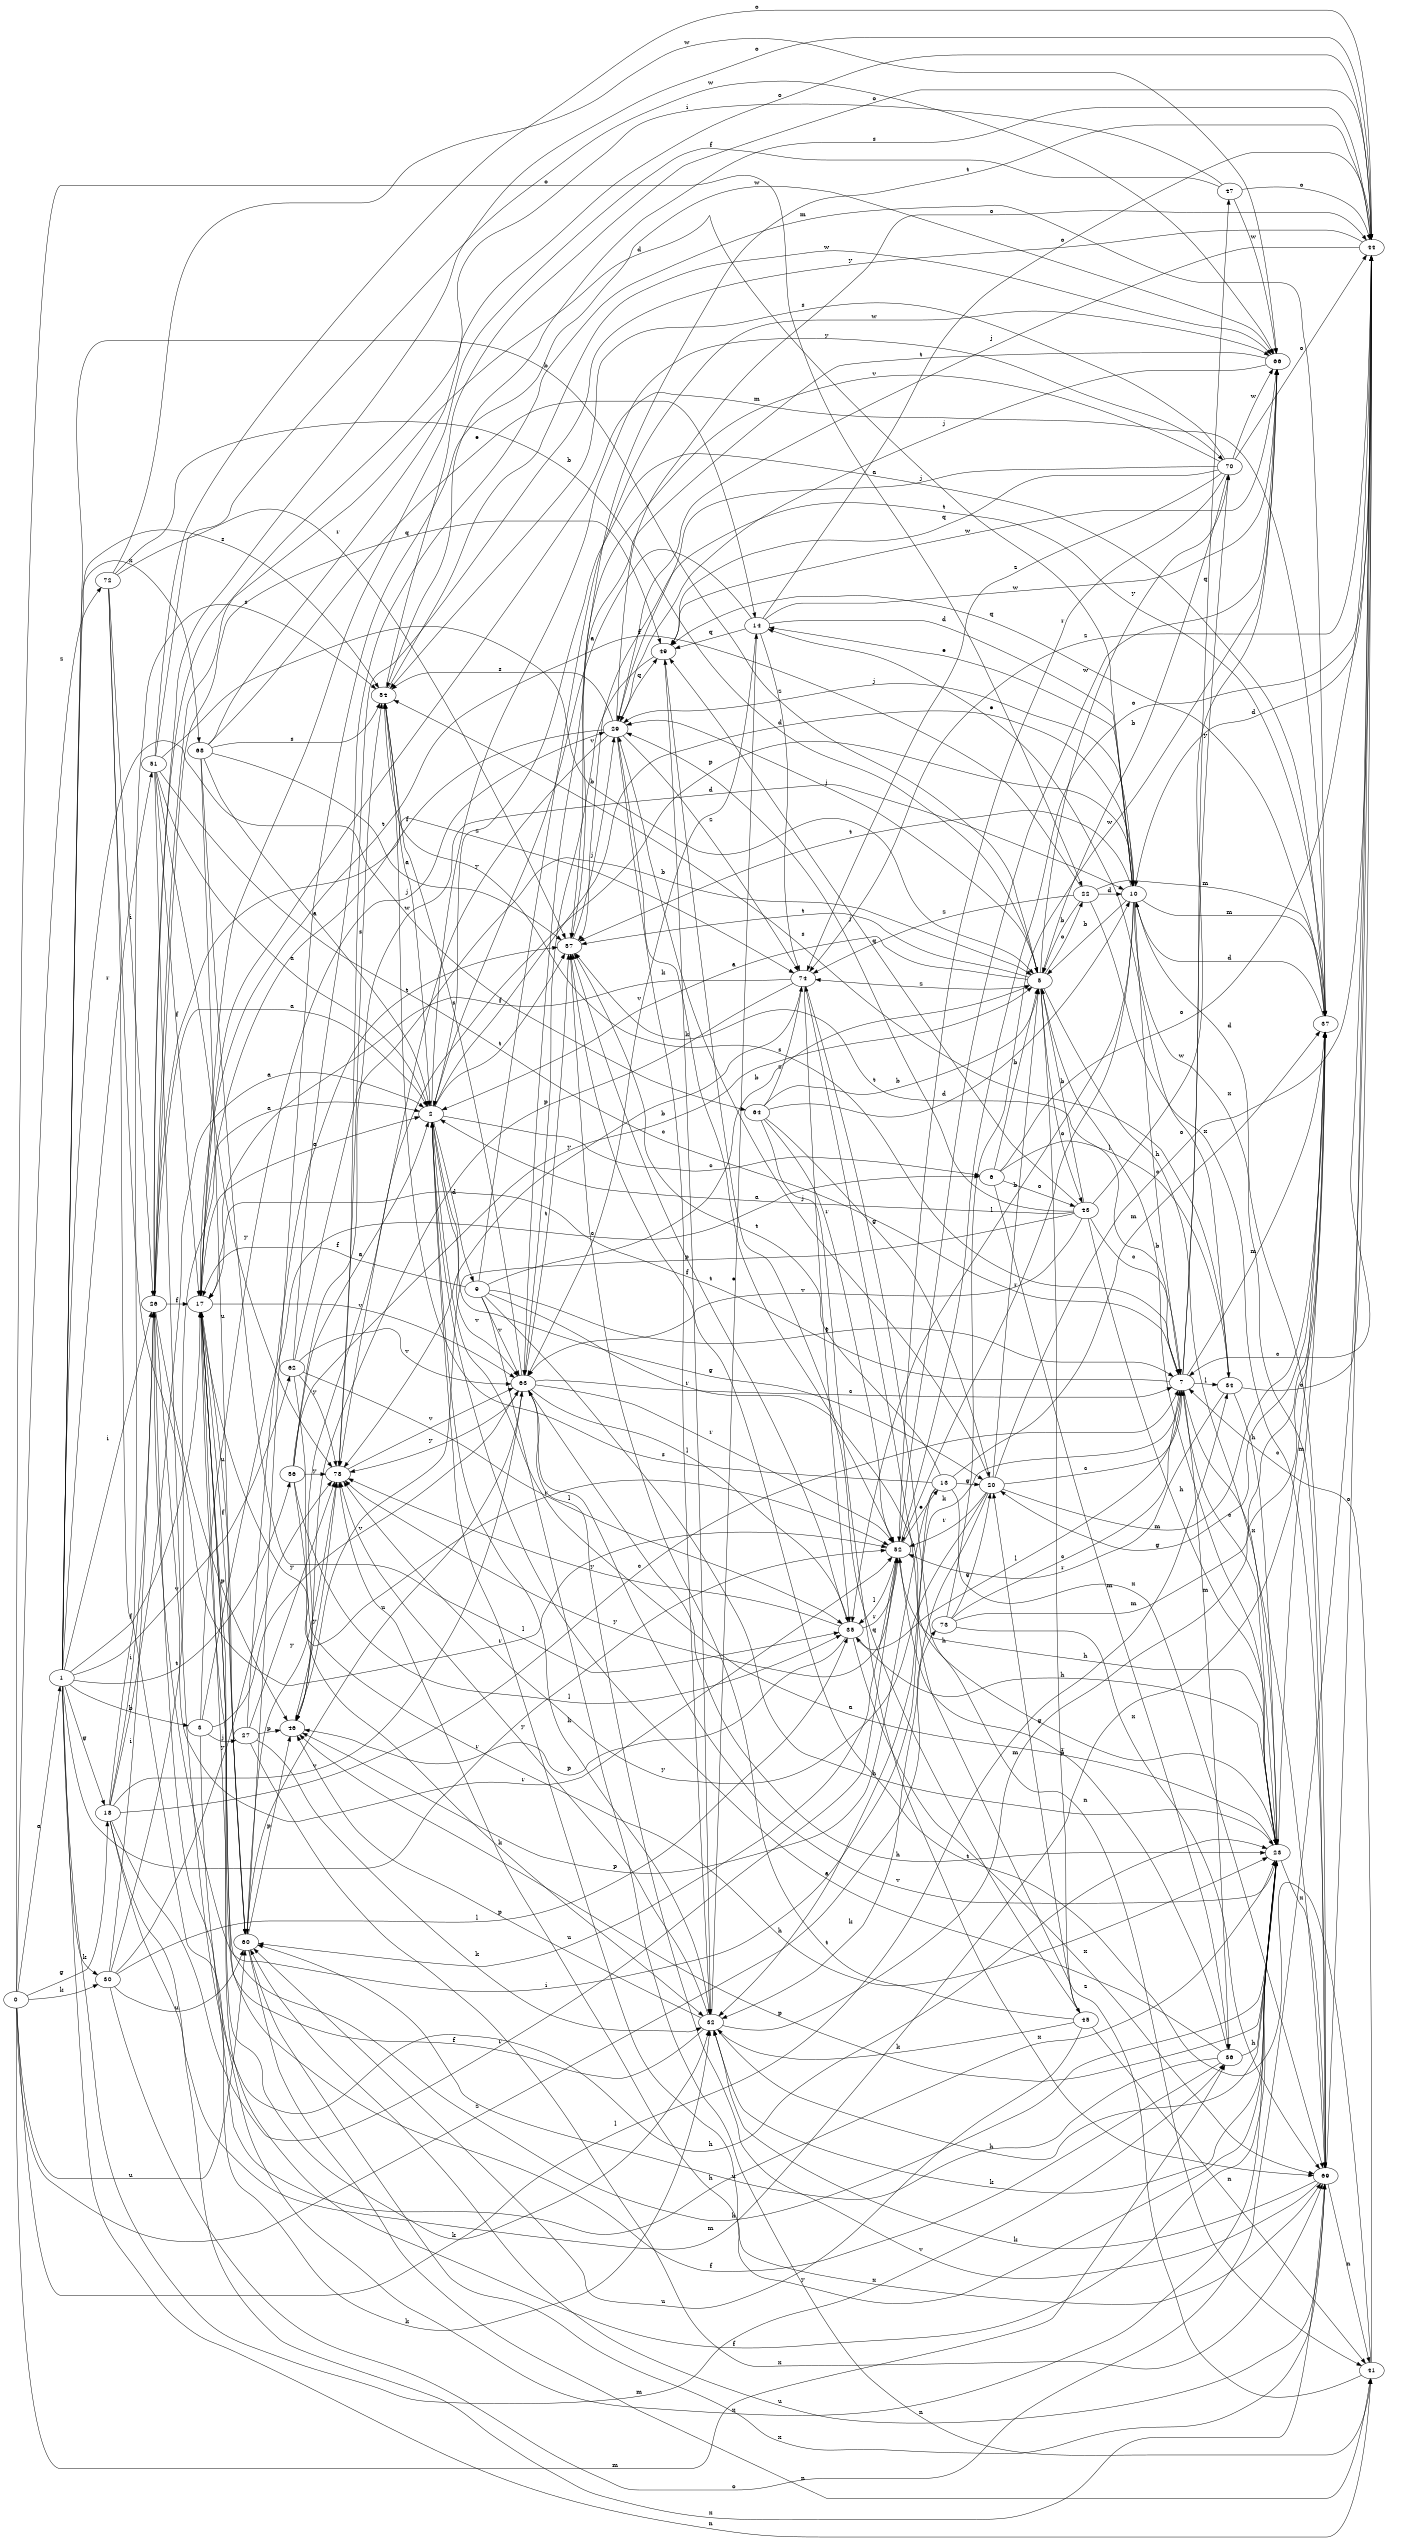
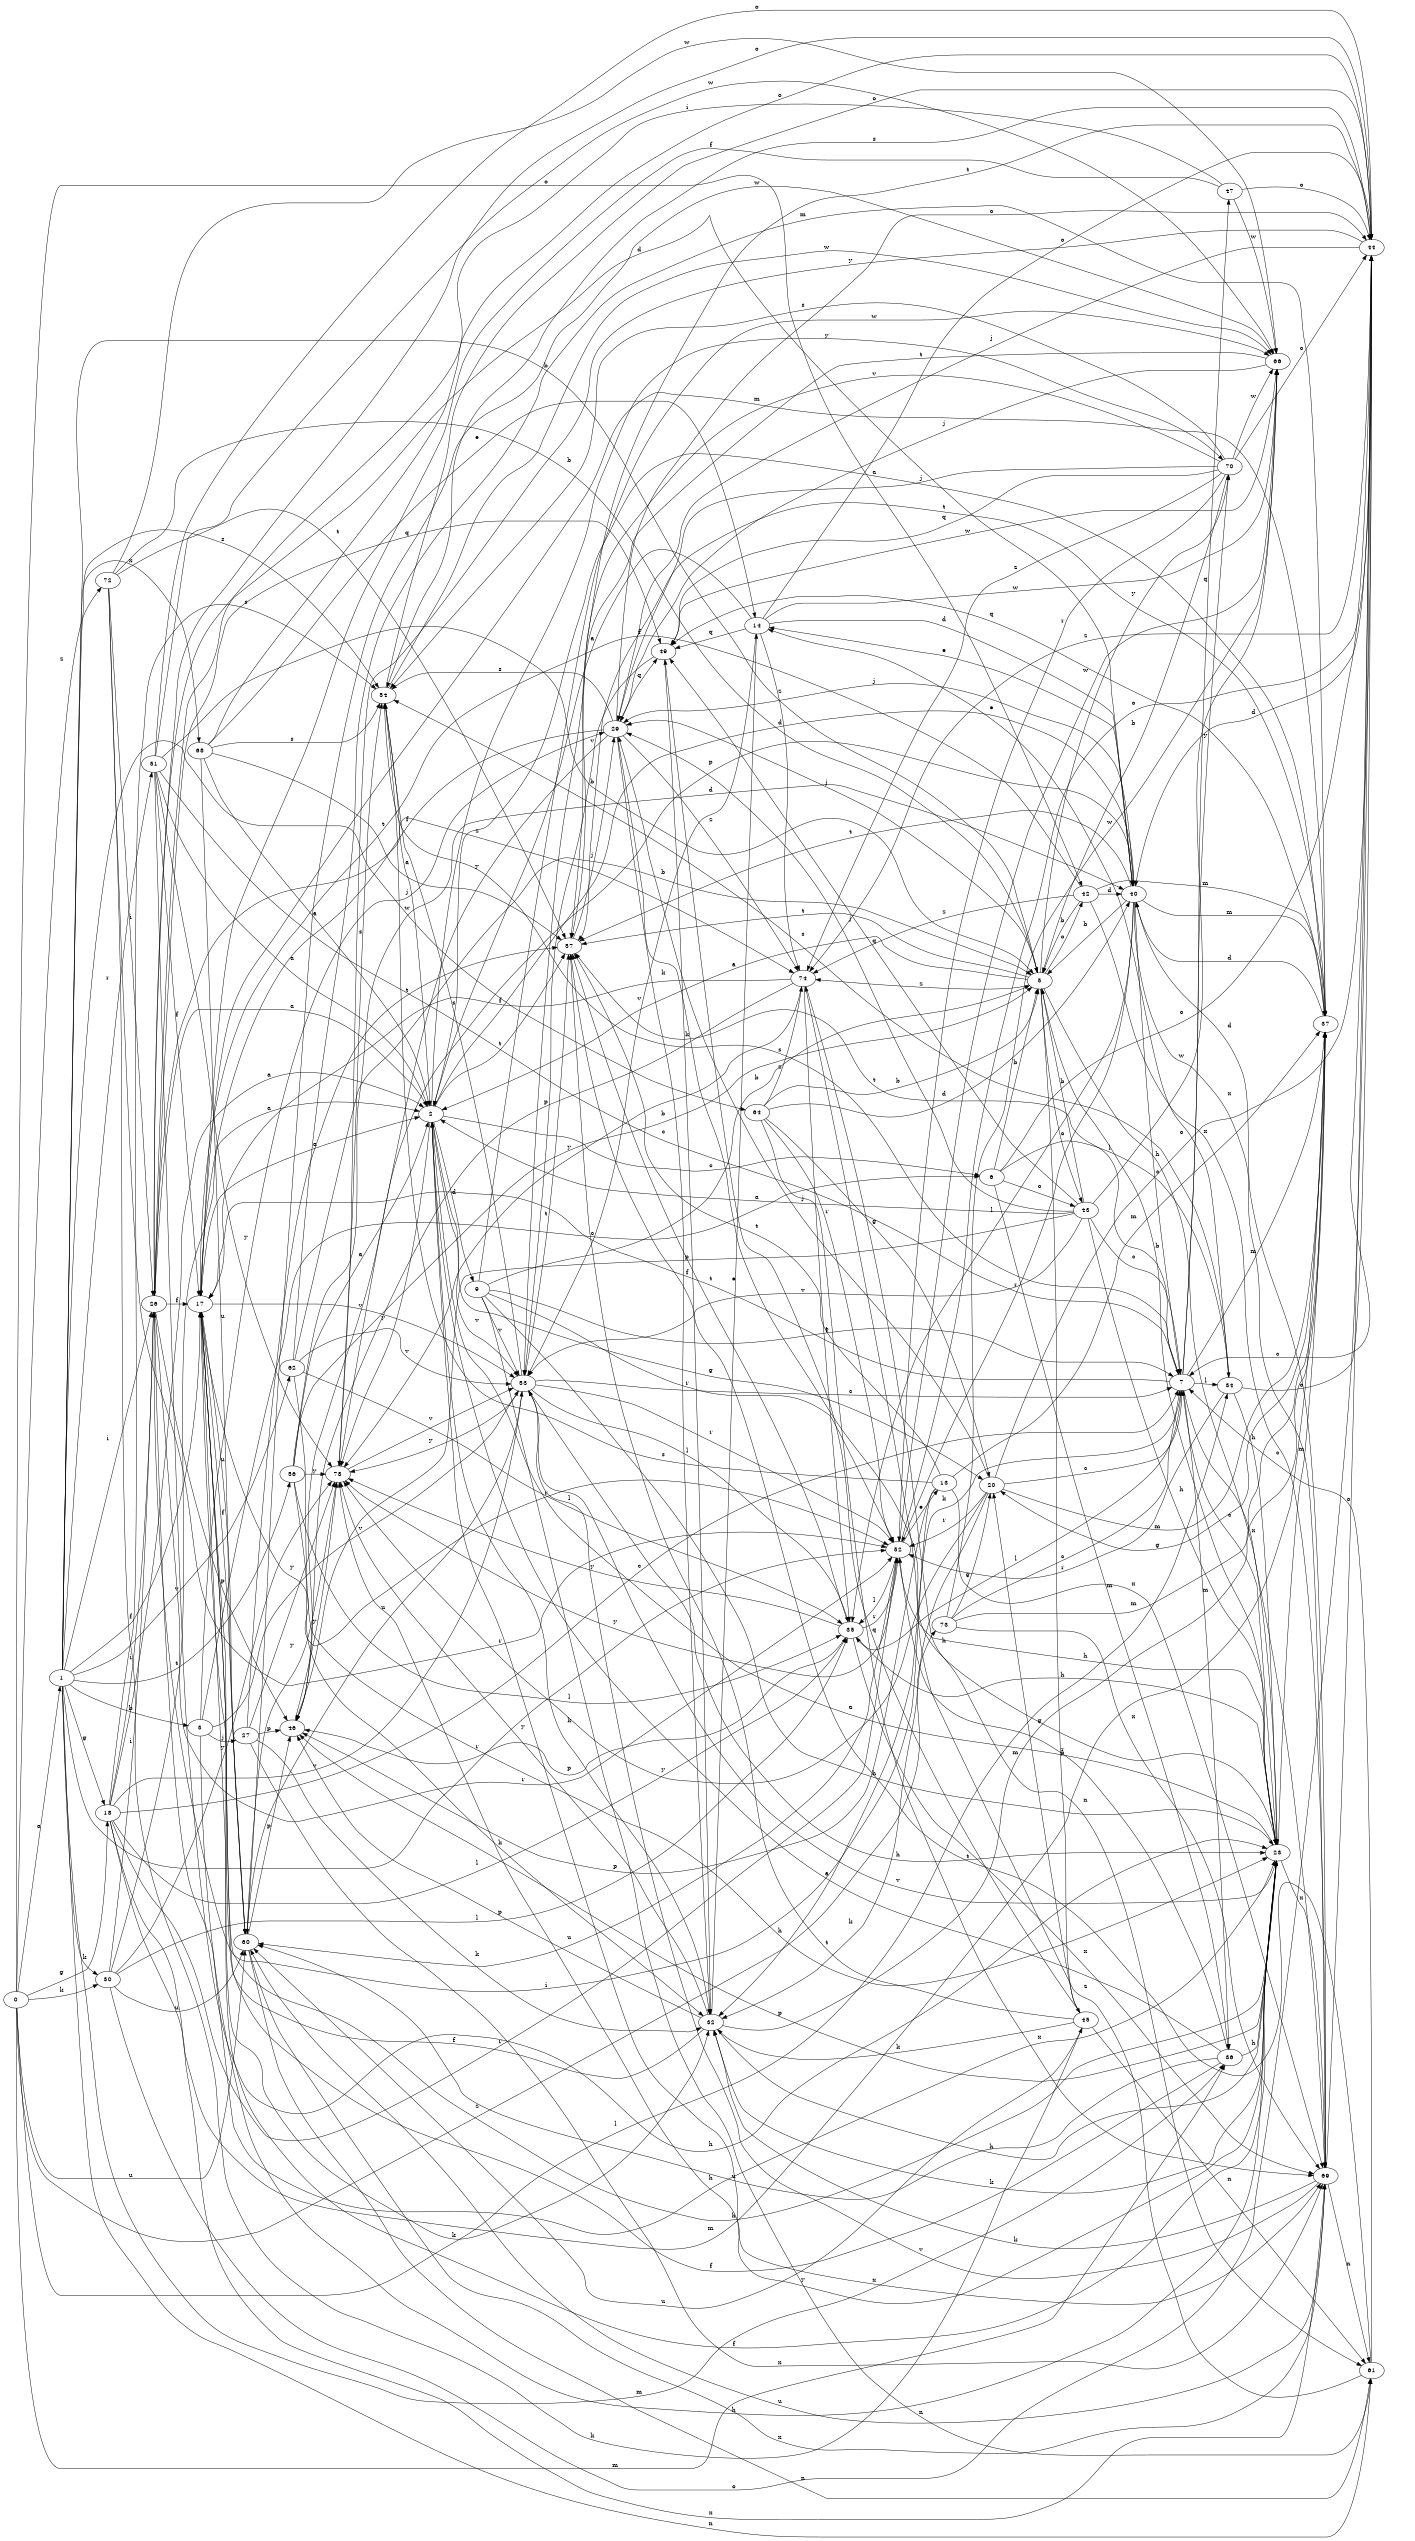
edge "72" -> "57": label "r" -> "t"
node "22": label "22" -> "42"
node "10": label "10" -> "40"
edge "20" -> "5": removed, label "b"
edge "9" -> "17": removed, label "f"
node "63": label "63" -> "53"
edge "62" -> "78": now "2" -> "78"
edge "68" -> "35": now "18" -> "35"
edge "13" -> "20": removed, label "g"
edge "72" -> "32": now "72" -> "45"
node "41": label "41" -> "61"
edge "3" -> "23": label "x" -> "h"
